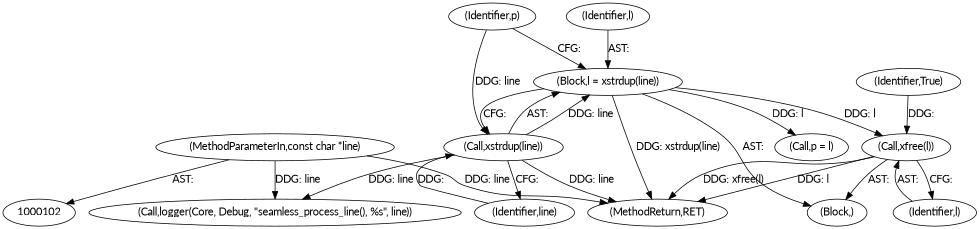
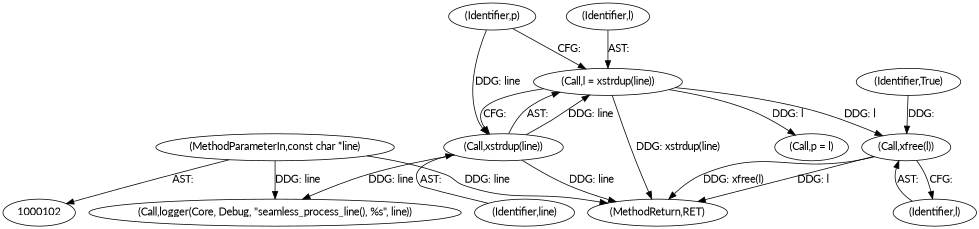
node "(Block,l = xstrdup(line))": label "(Block,l = xstrdup(line))" -> "(Call,l = xstrdup(line))"
edge "(Call,xstrdup(line))" -> "(Identifier,line)": removed, label "CFG:"
edge "(Identifier,line)" -> "(Call,xstrdup(line))": label "DDG: " -> "AST: "
node "(Block,)": removed
